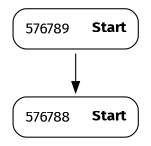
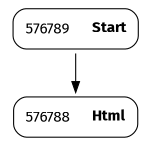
node "576788": text "Start" -> "Html"
